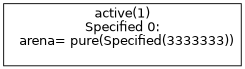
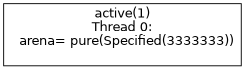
node "active(1) Specified 0: arena= pure(Specified(3333333))": label "active(1) Specified 0: arena= pure(Specified(3333333))" -> "active(1) Thread 0: arena= pure(Specified(3333333))"
